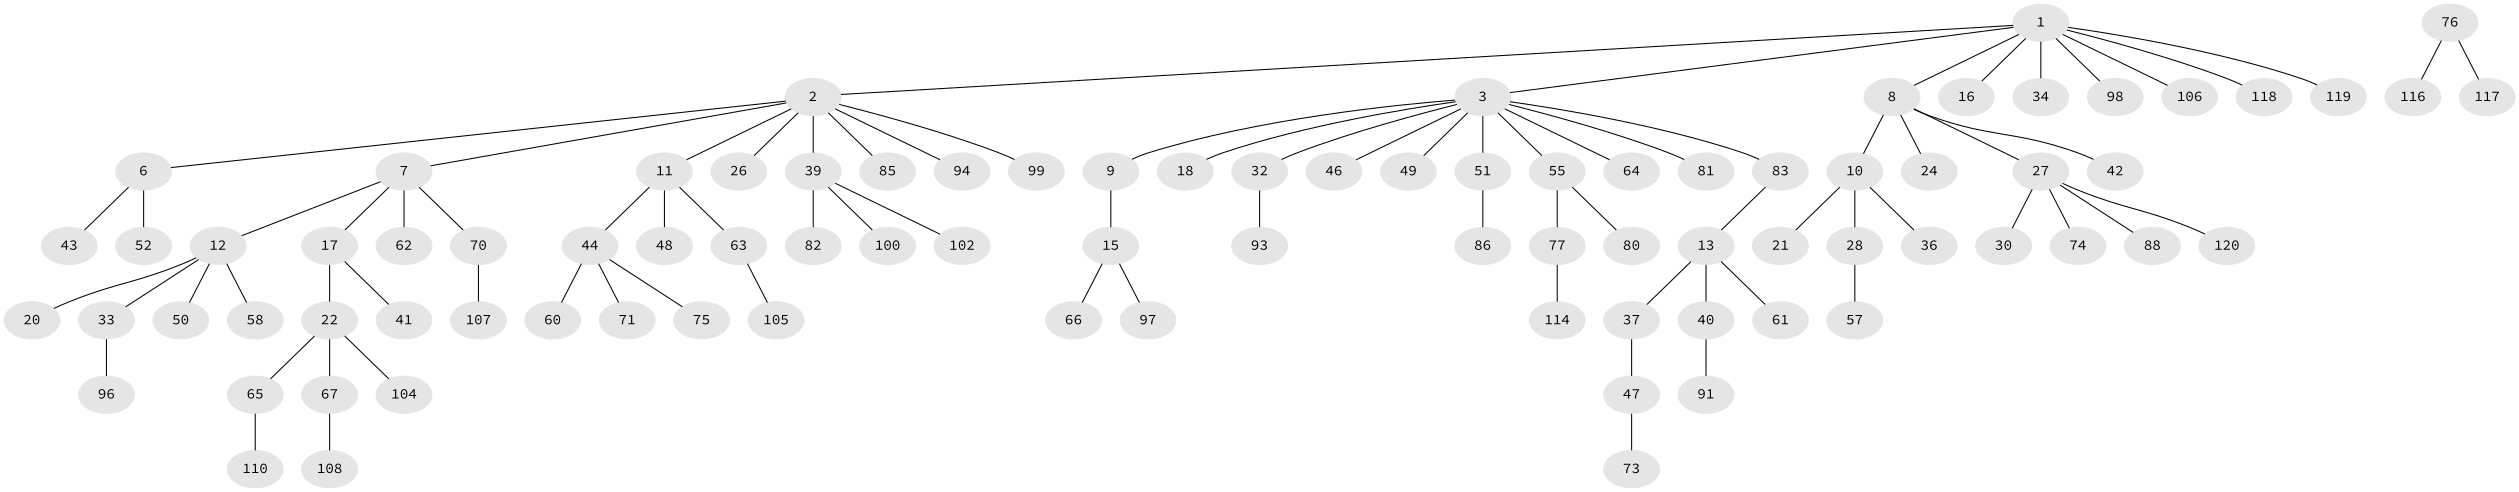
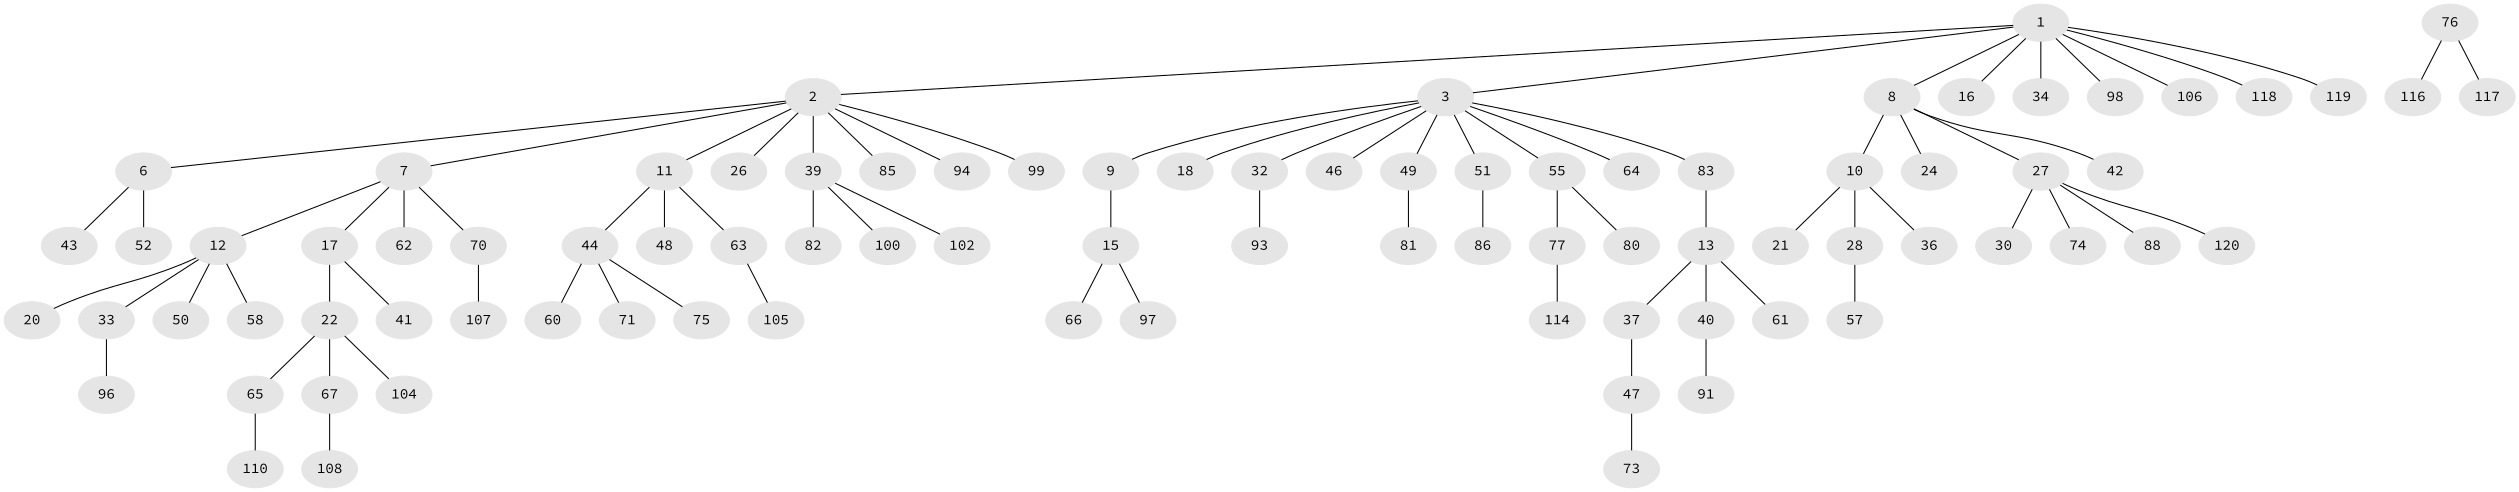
edge "3" -- "81": now "49" -- "81"
